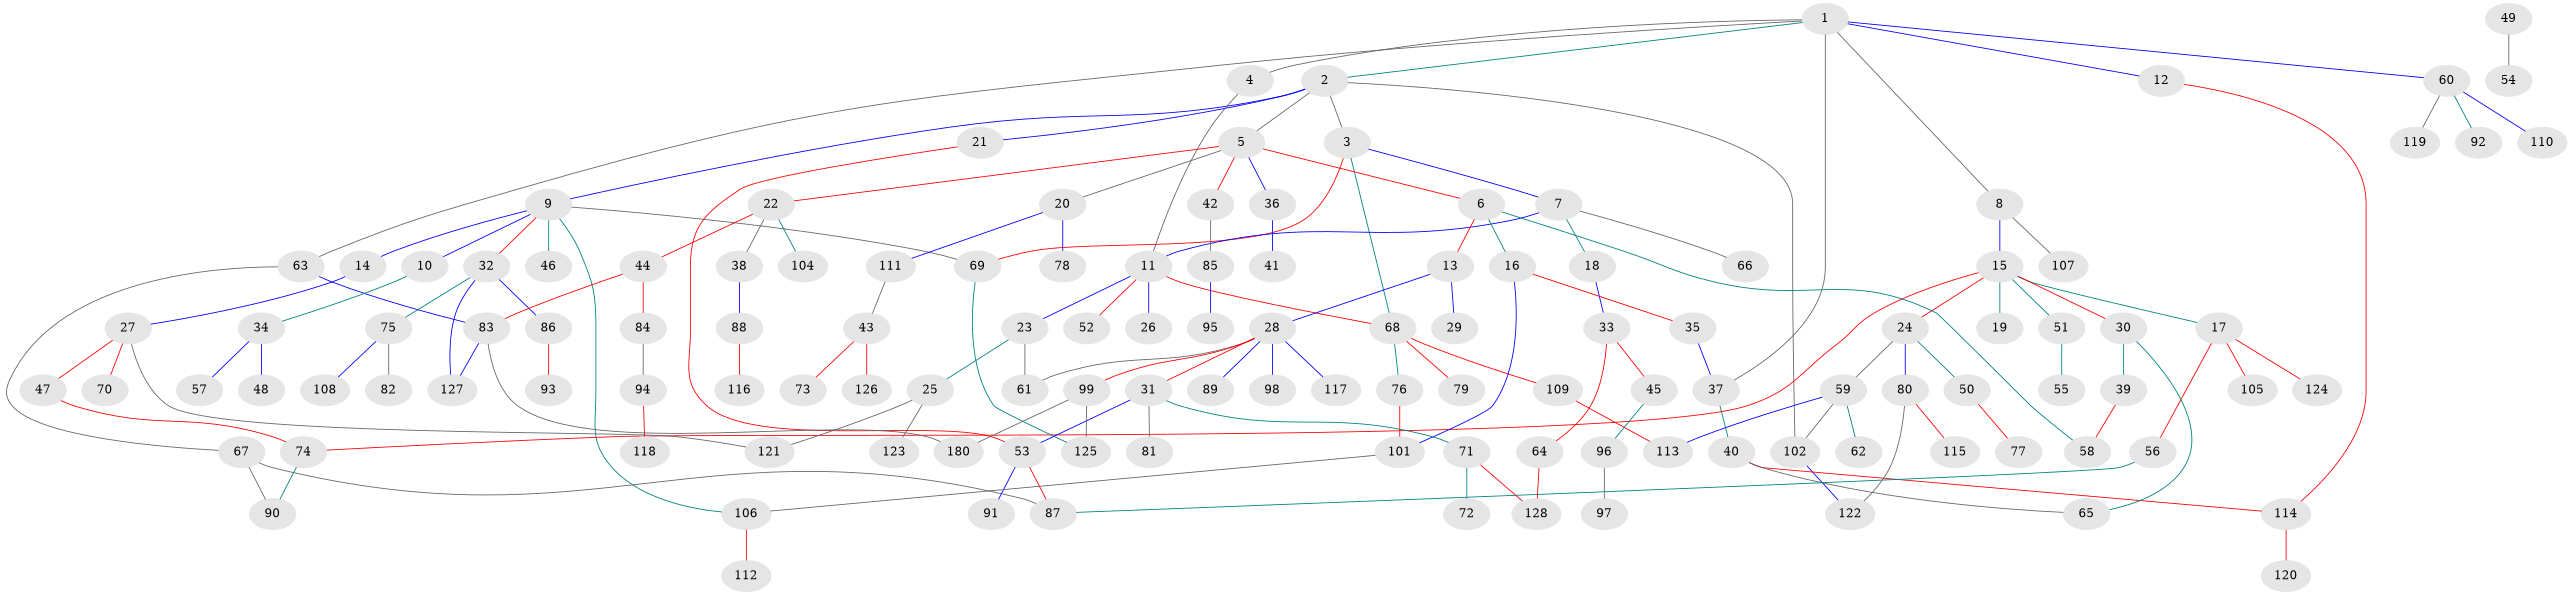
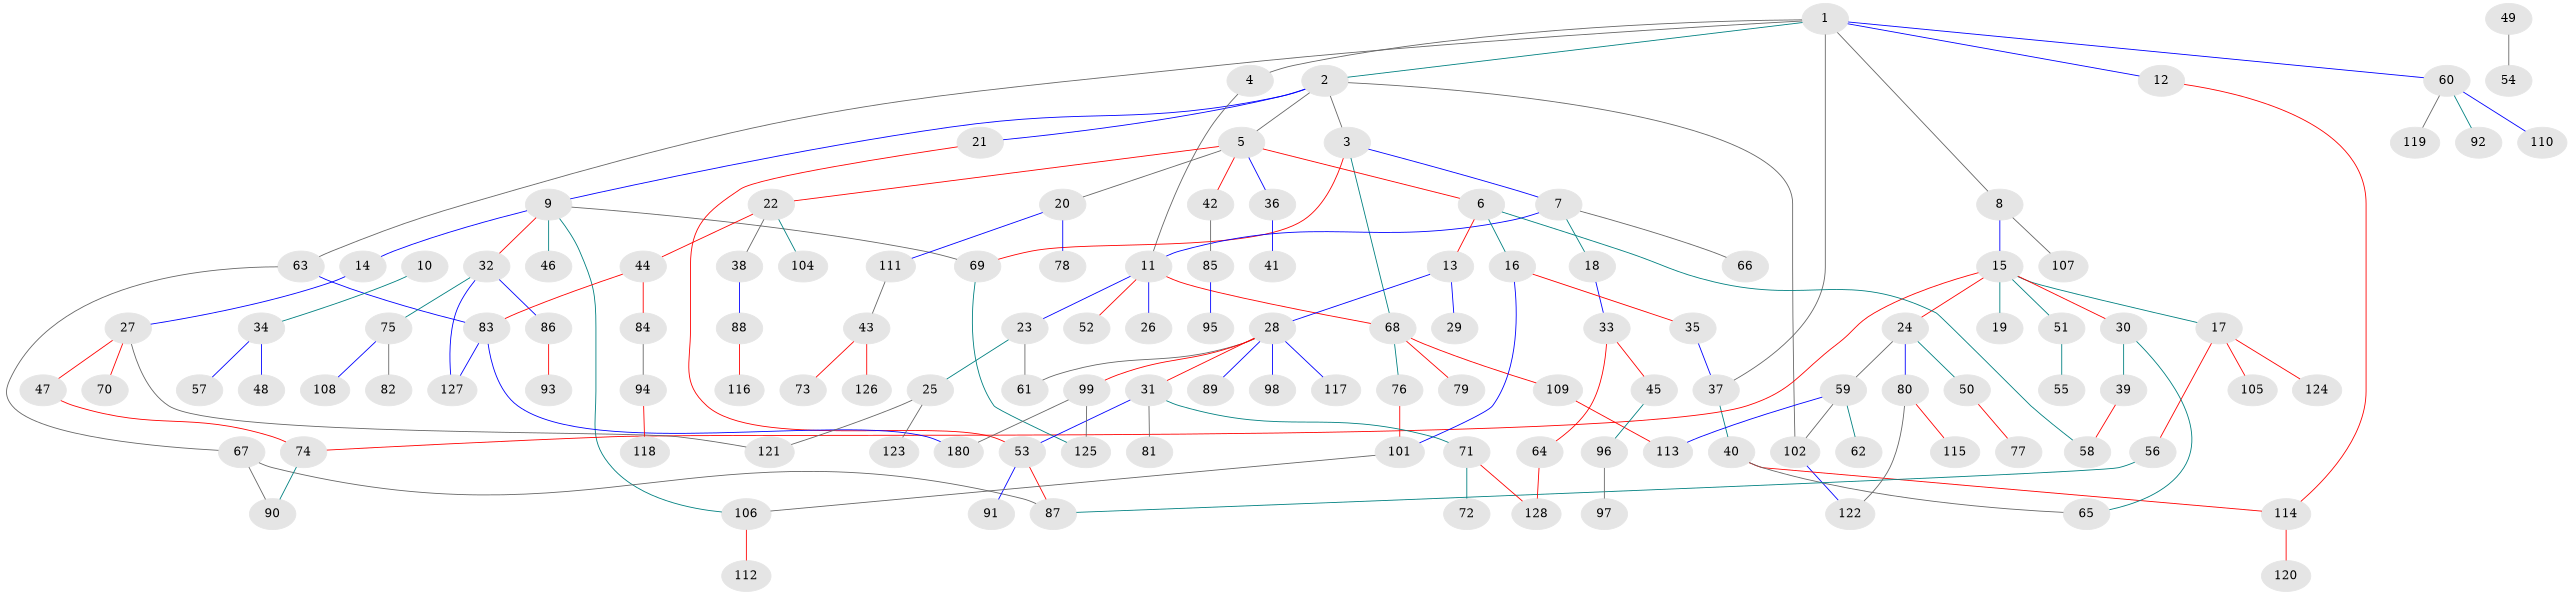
edge "9" -- "10": removed
edge "83" -- "180": color gray40 -> blue
